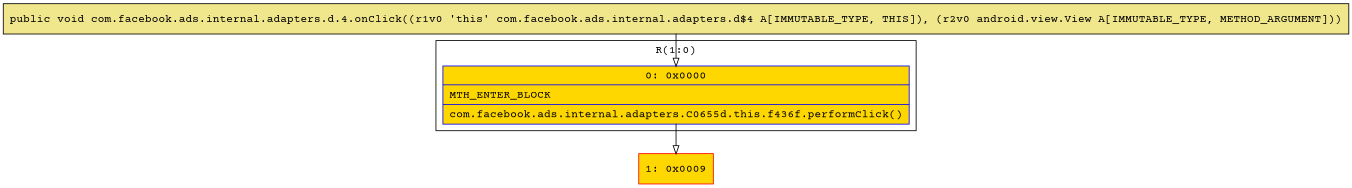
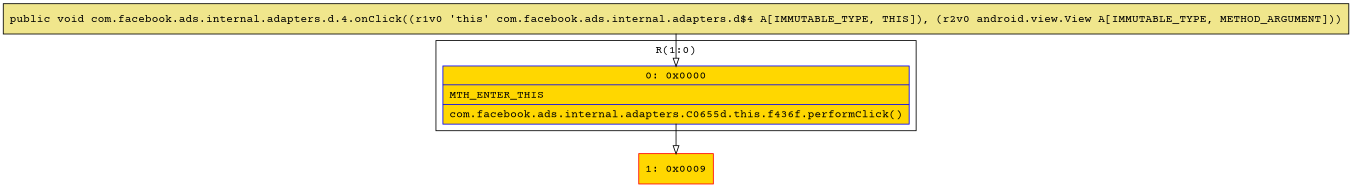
node "0: 0x0000": text "MTH_ENTER_BLOCK" -> "MTH_ENTER_THIS"
